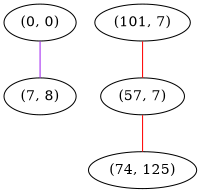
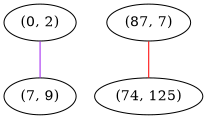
node "(0, 0)": label "(0, 0)" -> "(0, 2)"
node "(101, 7)": removed
node "(7, 8)": label "(7, 8)" -> "(7, 9)"
node "(57, 7)": label "(57, 7)" -> "(87, 7)"
